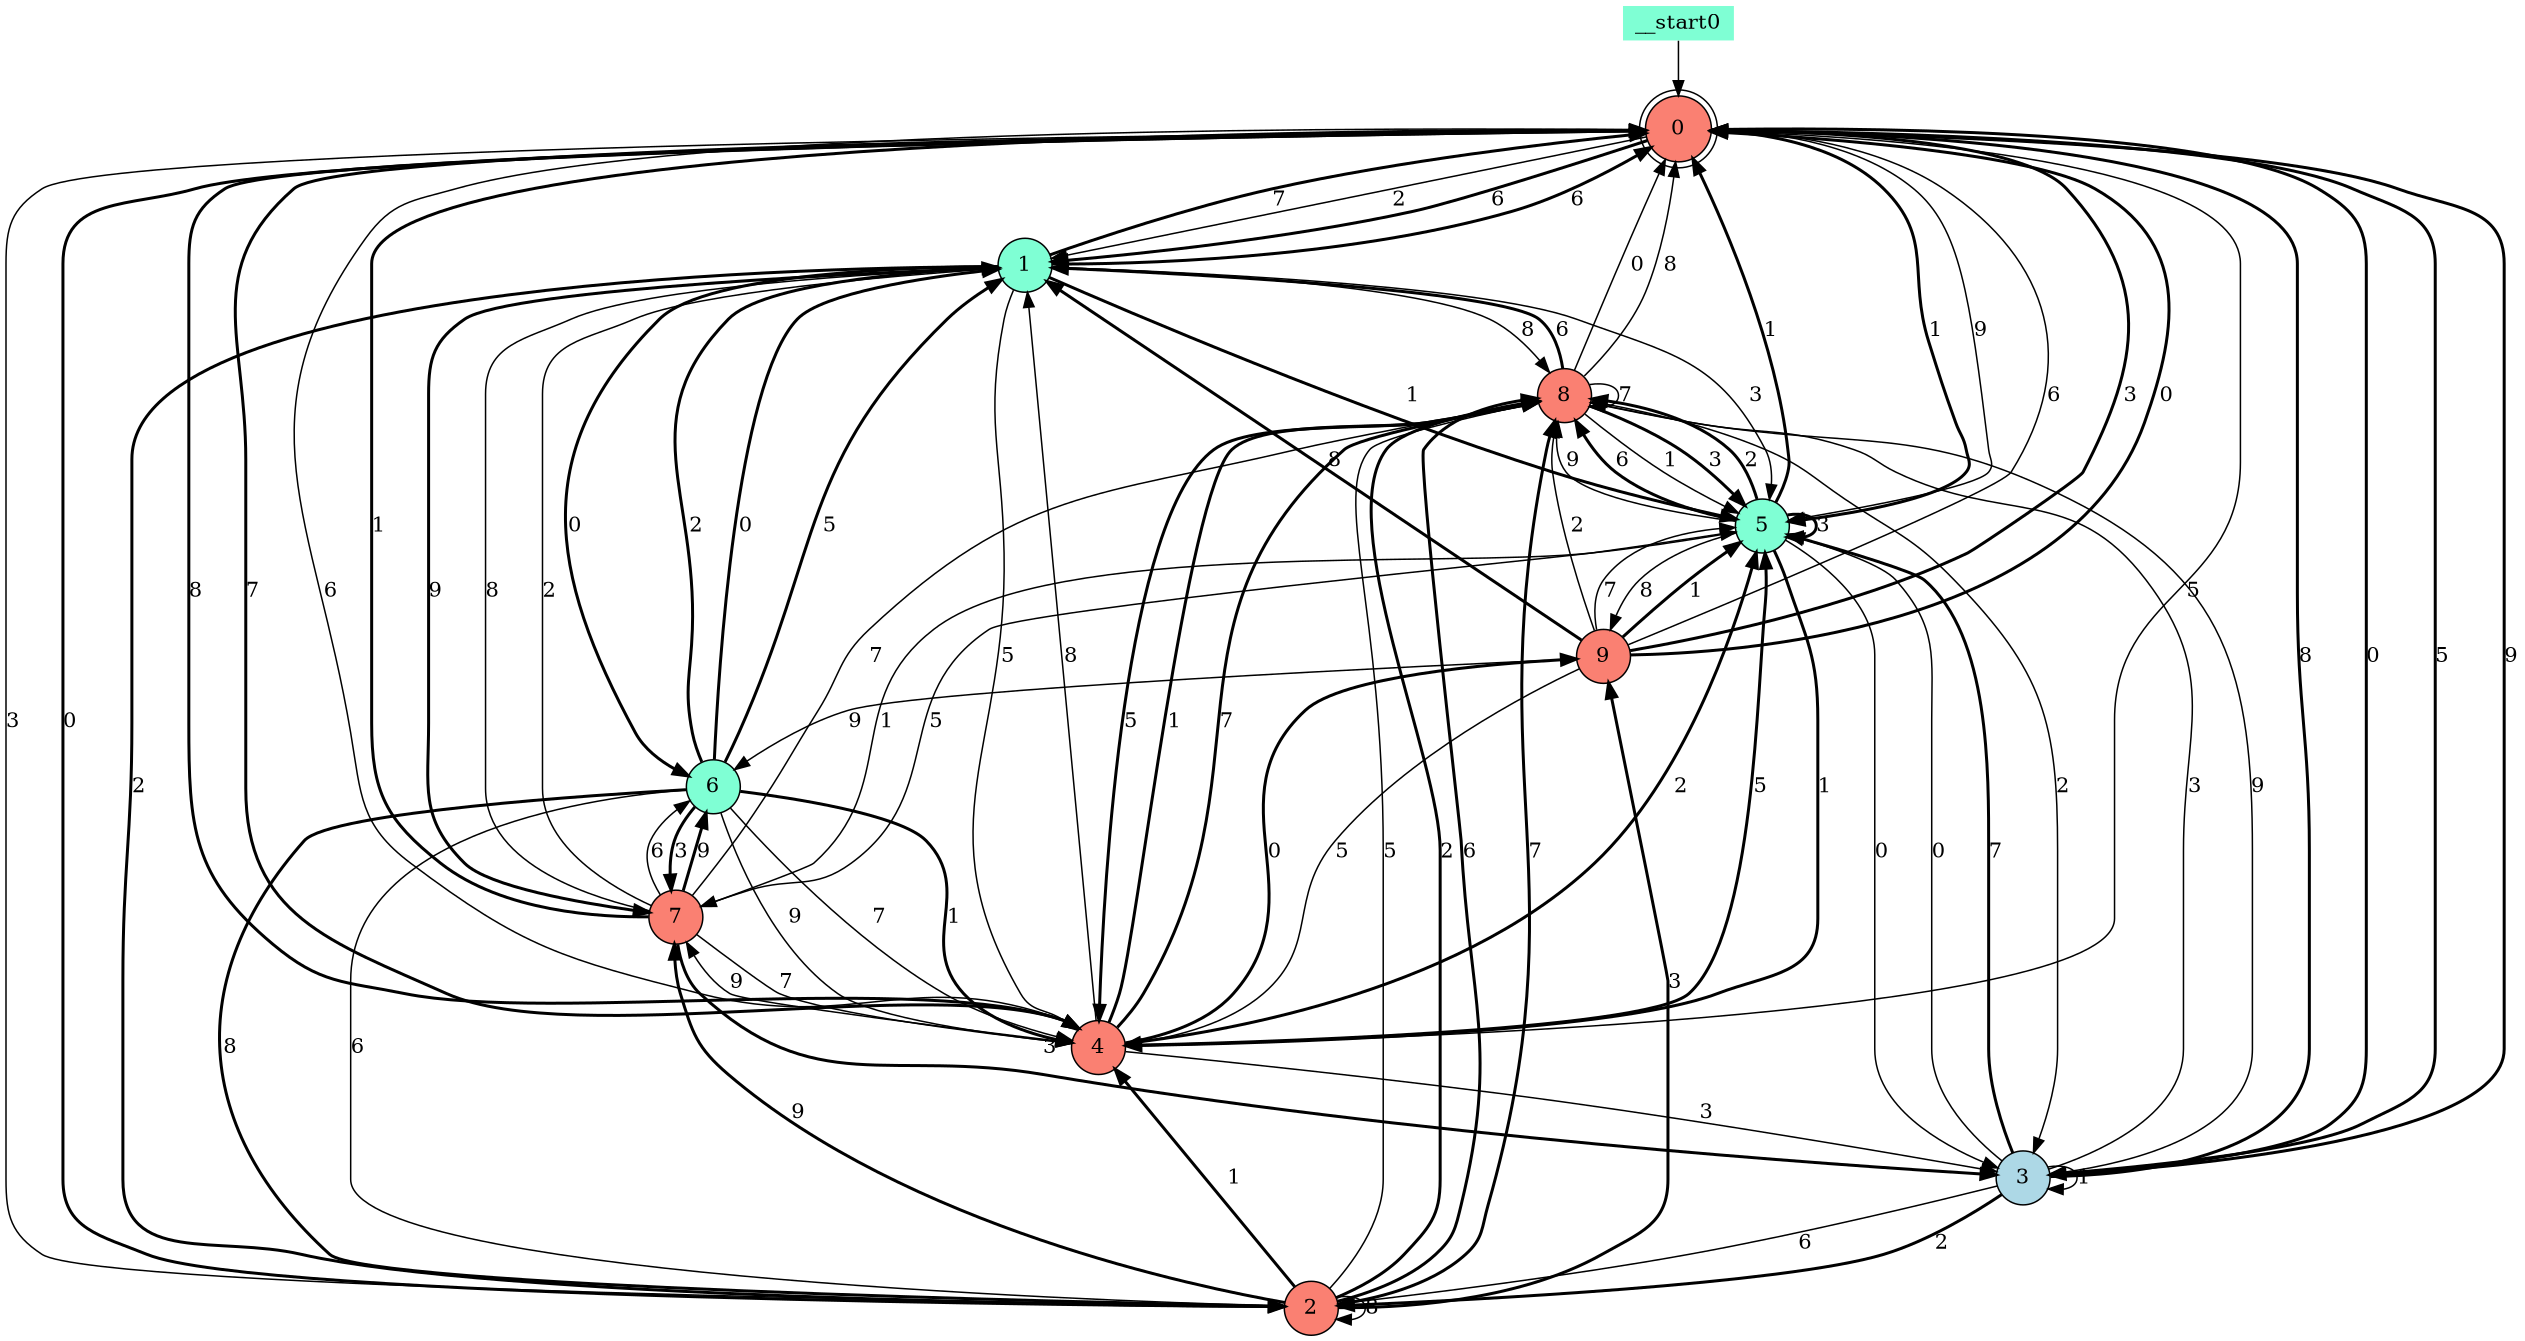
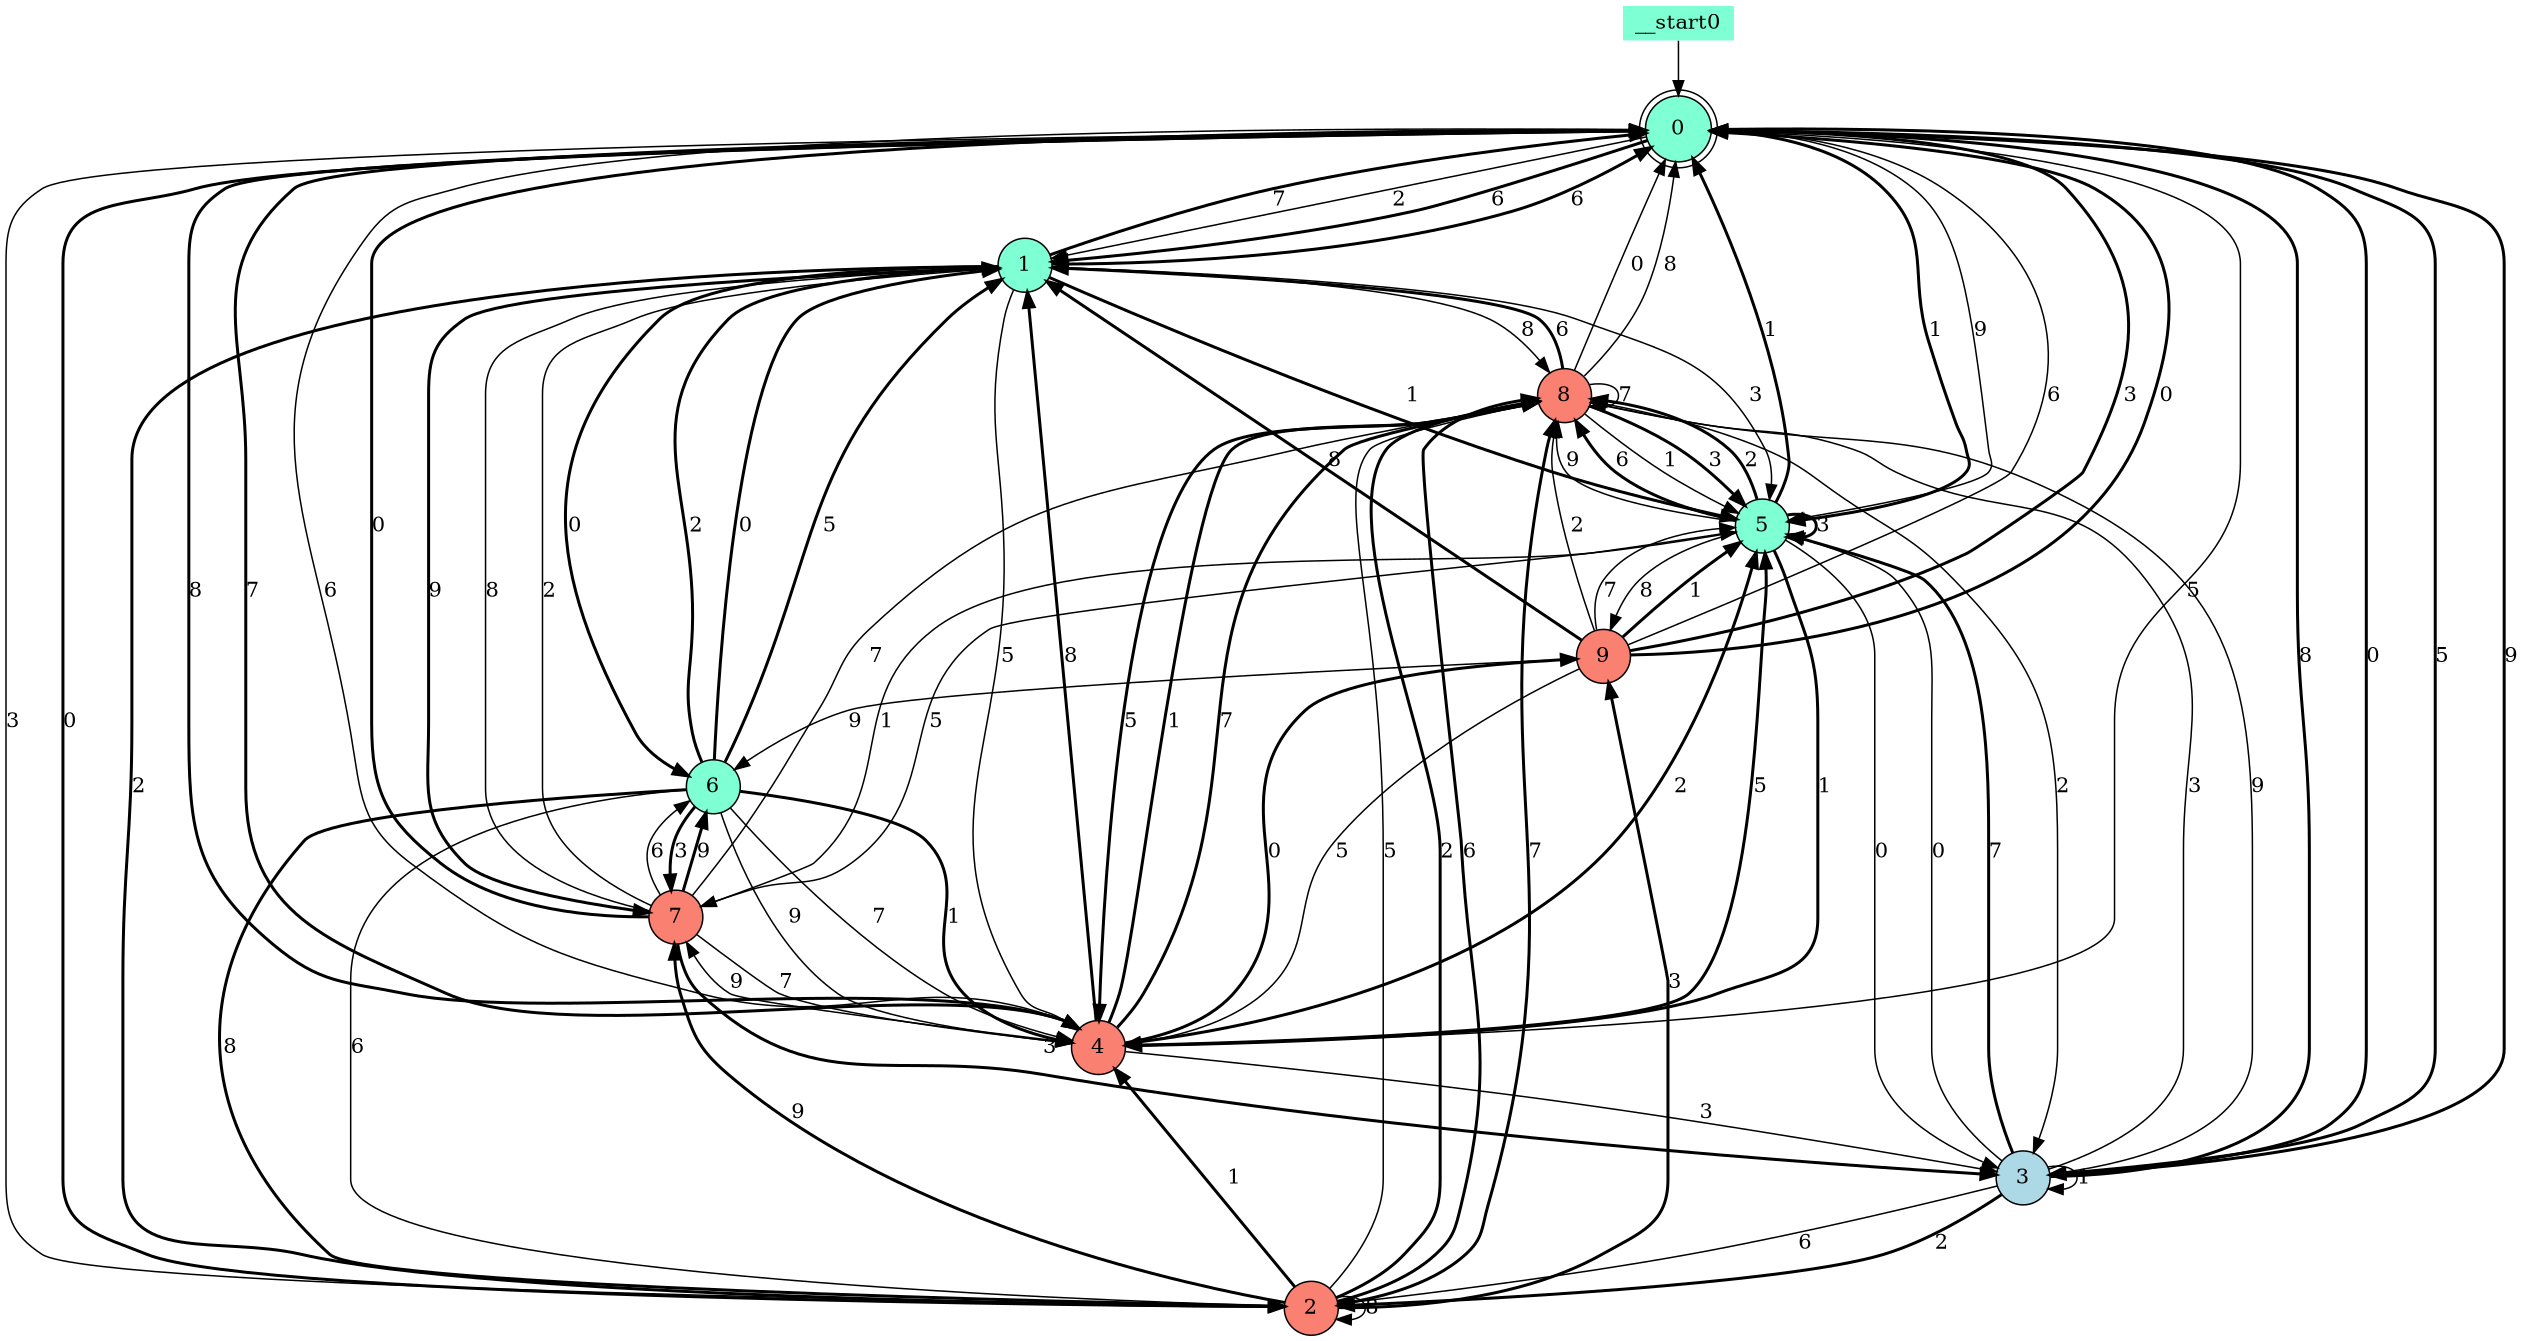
node "0": fillcolor salmon -> aquamarine
edge "7" -> "0": label "1" -> "0"
edge "4" -> "1": style solid -> bold
